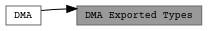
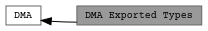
edge "DMA" -> "DMA Exported Types": reversed
